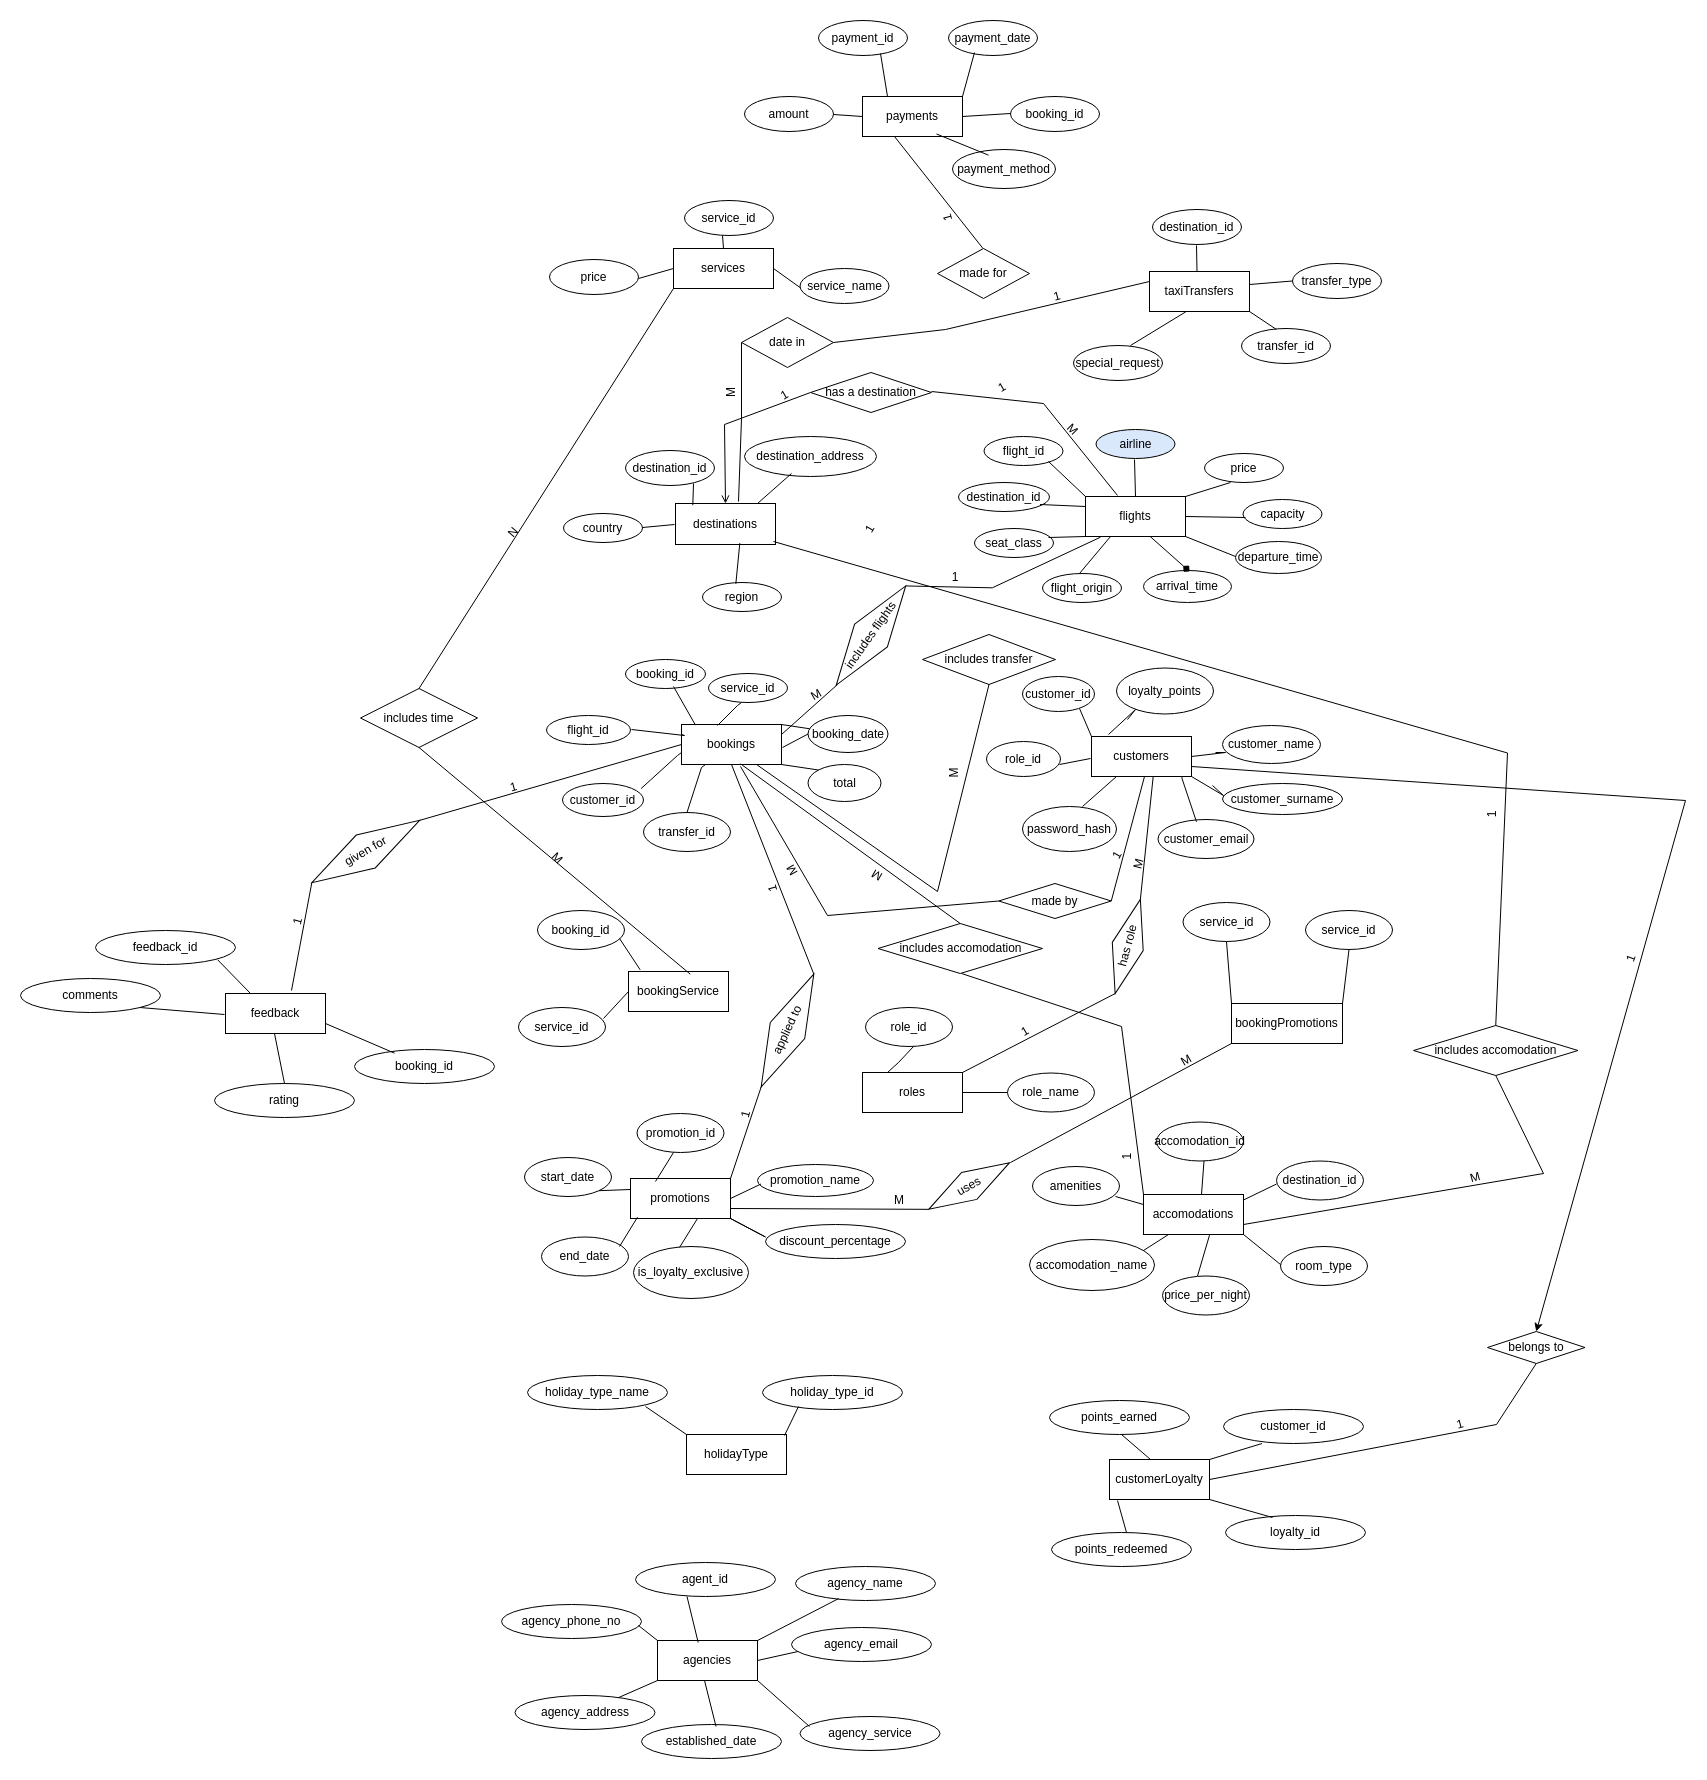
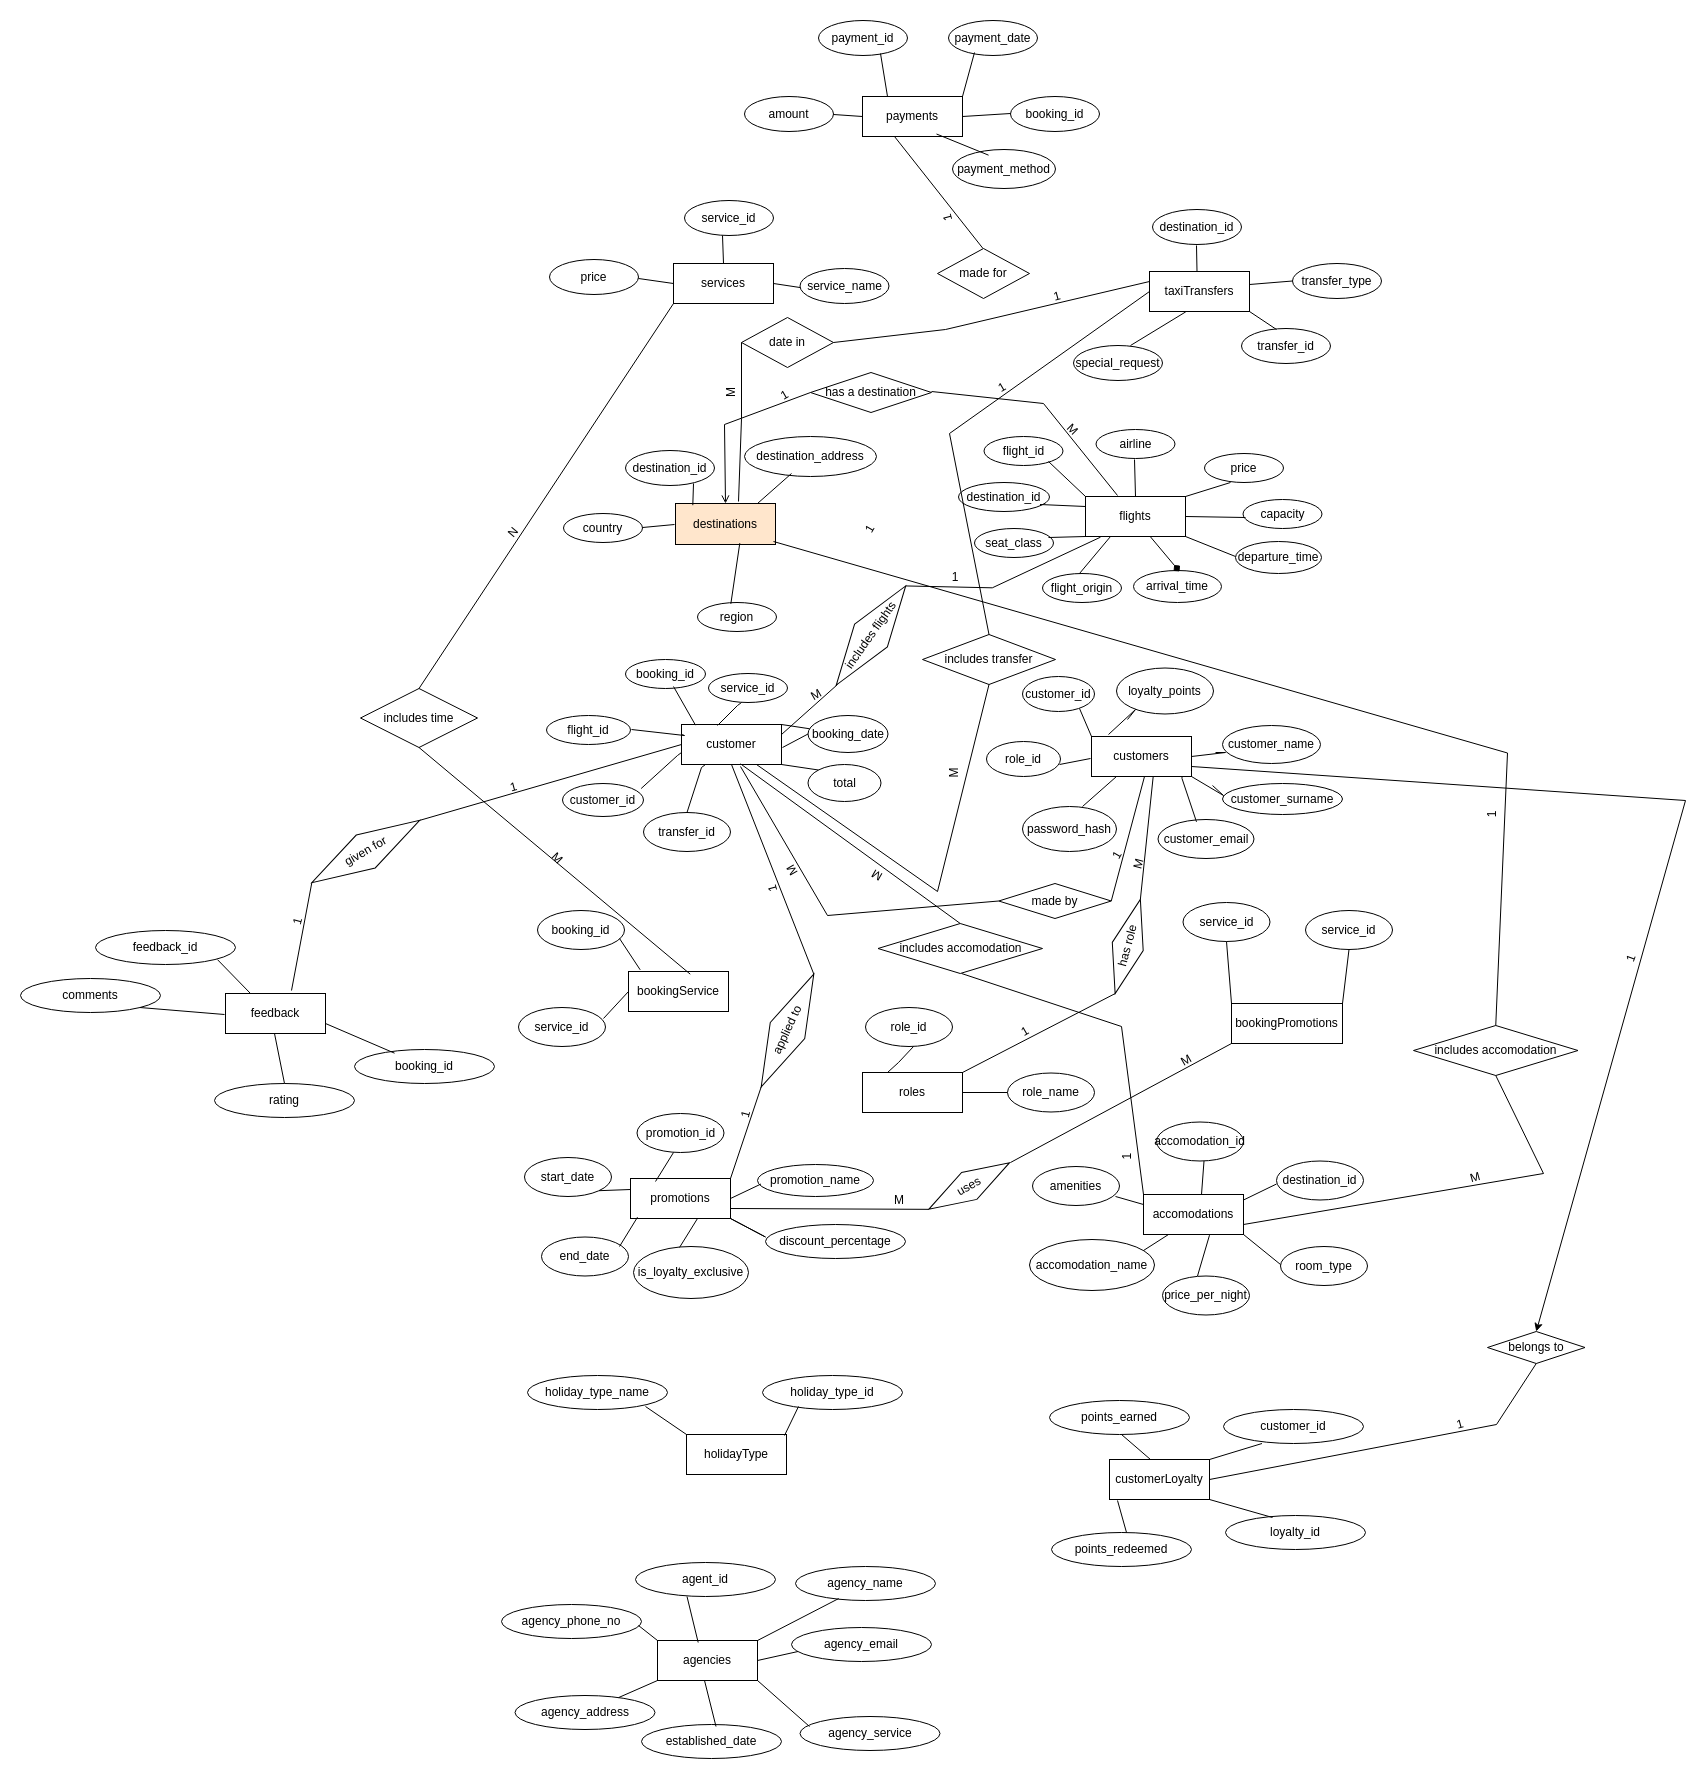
node "services": moved (724, 269) -> (724, 284)
edge "taxiTransfers" -- "includes transfer": added
node "airline": fillcolor #dae8fc -> #ffffff
node "destinations": fillcolor #ffffff -> #ffe6cc
node "arrival_time": moved (1188, 587) -> (1178, 587)
node "region": moved (742, 597) -> (737, 617)
node "bookings": label "bookings" -> "customer"
